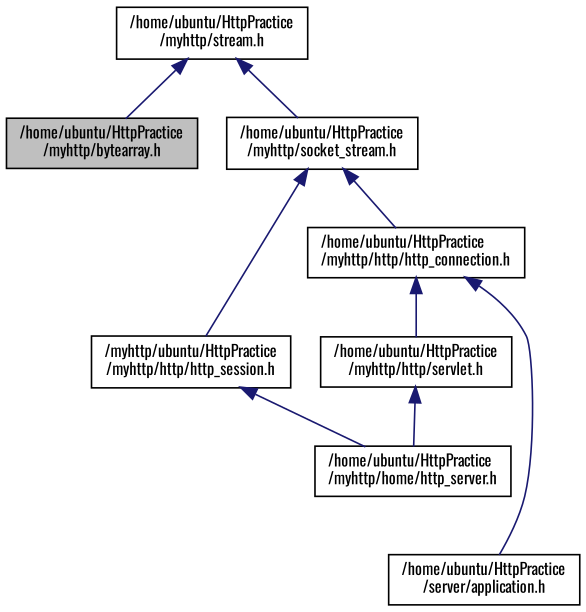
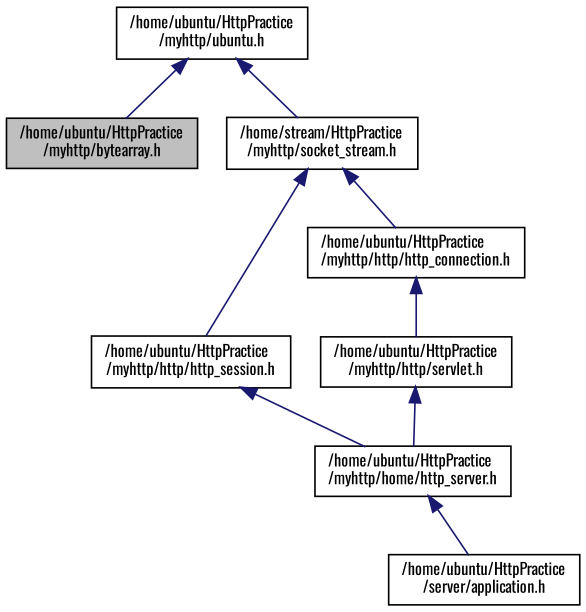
node "/home/ubuntu/HttpPractice /myhttp/stream.h": label "/home/ubuntu/HttpPractice /myhttp/stream.h" -> "/home/ubuntu/HttpPractice /myhttp/ubuntu.h"
node "/home/ubuntu/HttpPractice /myhttp/socket_stream.h": label "/home/ubuntu/HttpPractice /myhttp/socket_stream.h" -> "/home/stream/HttpPractice /myhttp/socket_stream.h"
node "/myhttp/ubuntu/HttpPractice /myhttp/http/http_session.h": label "/myhttp/ubuntu/HttpPractice /myhttp/http/http_session.h" -> "/home/ubuntu/HttpPractice /myhttp/http/http_session.h"
edge "/home/ubuntu/HttpPractice /server/application.h" -> "/home/ubuntu/HttpPractice /myhttp/http/http_connection.h": now "/home/ubuntu/HttpPractice /server/application.h" -> "/home/ubuntu/HttpPractice /myhttp/home/http_server.h"
